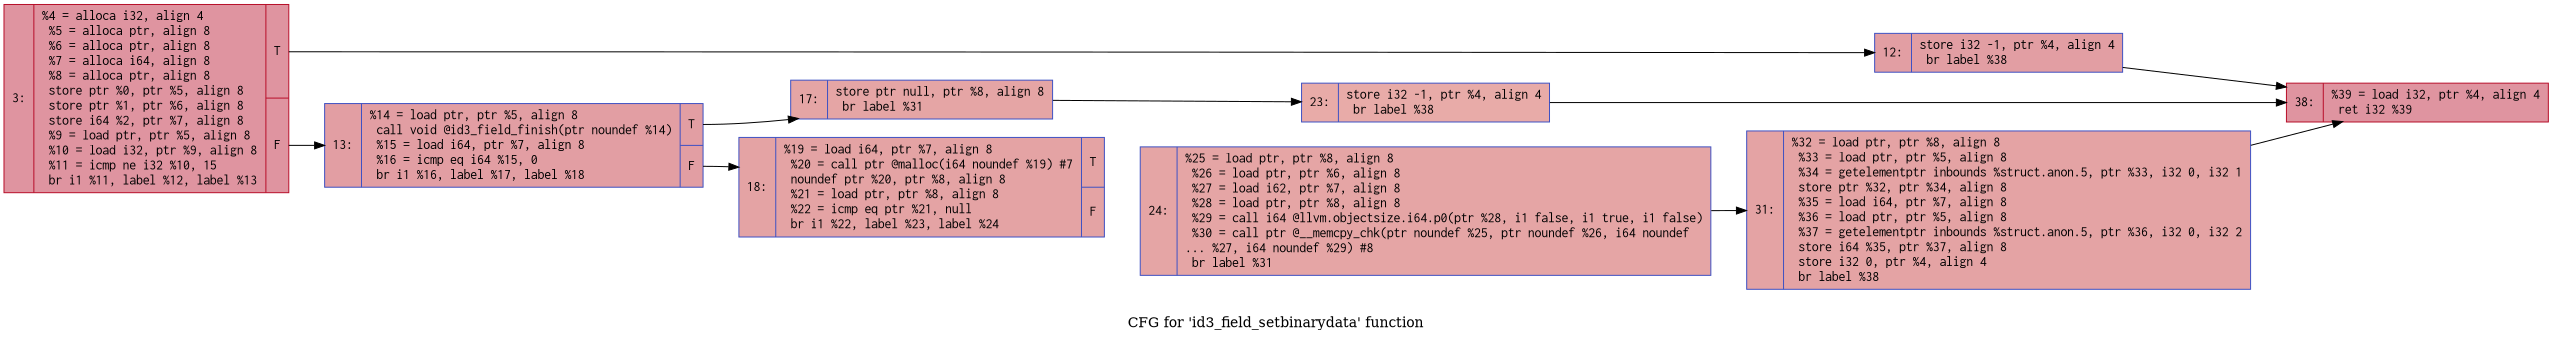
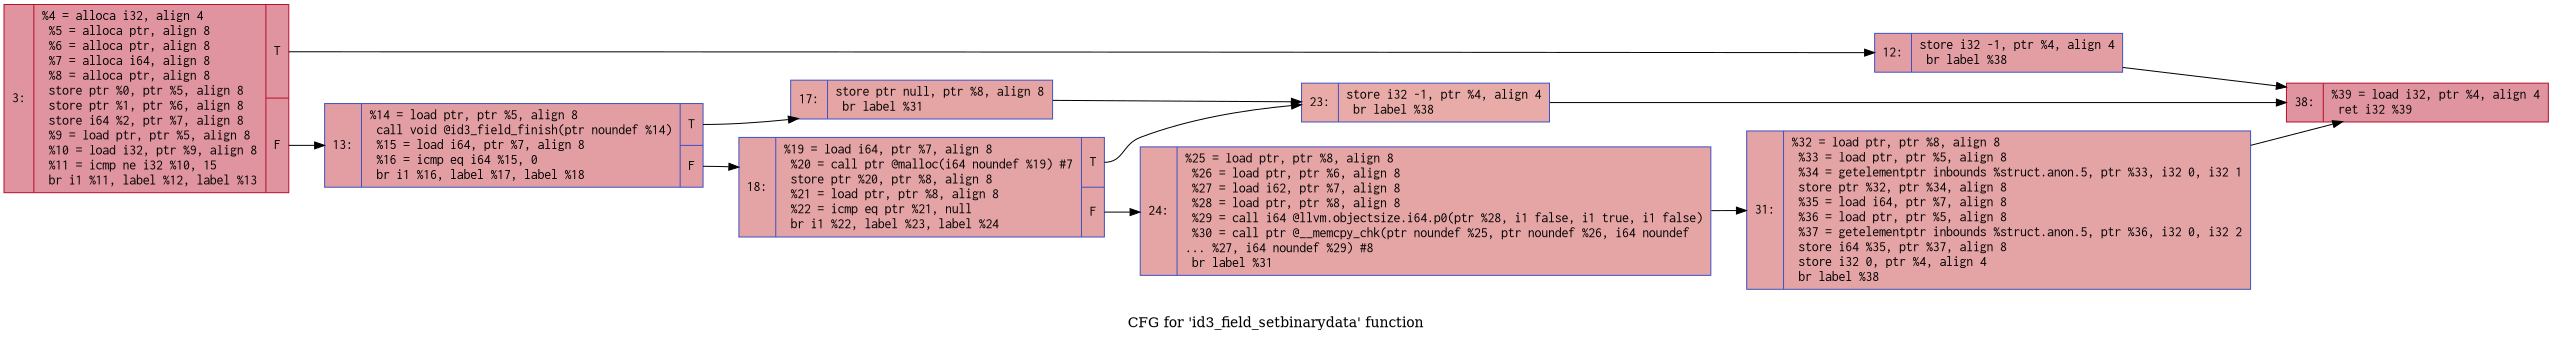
edge "18:" -> "23:": added
node "18:": text "noundef ptr %20, ptr %8, align 8" -> "store ptr %20, ptr %8, align 8"
edge "18:" -> "24:": added
